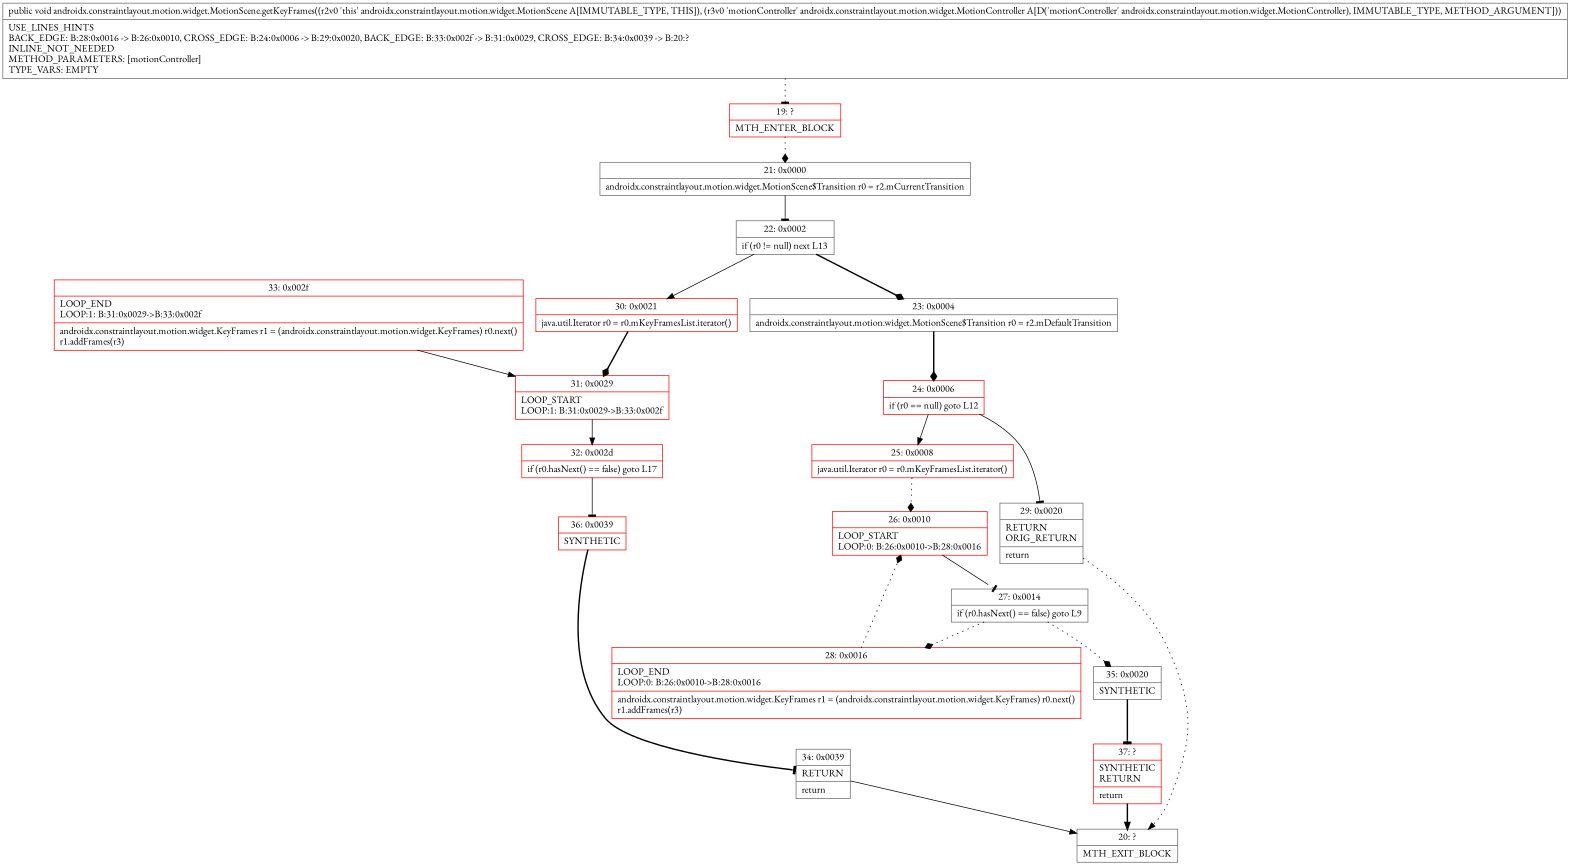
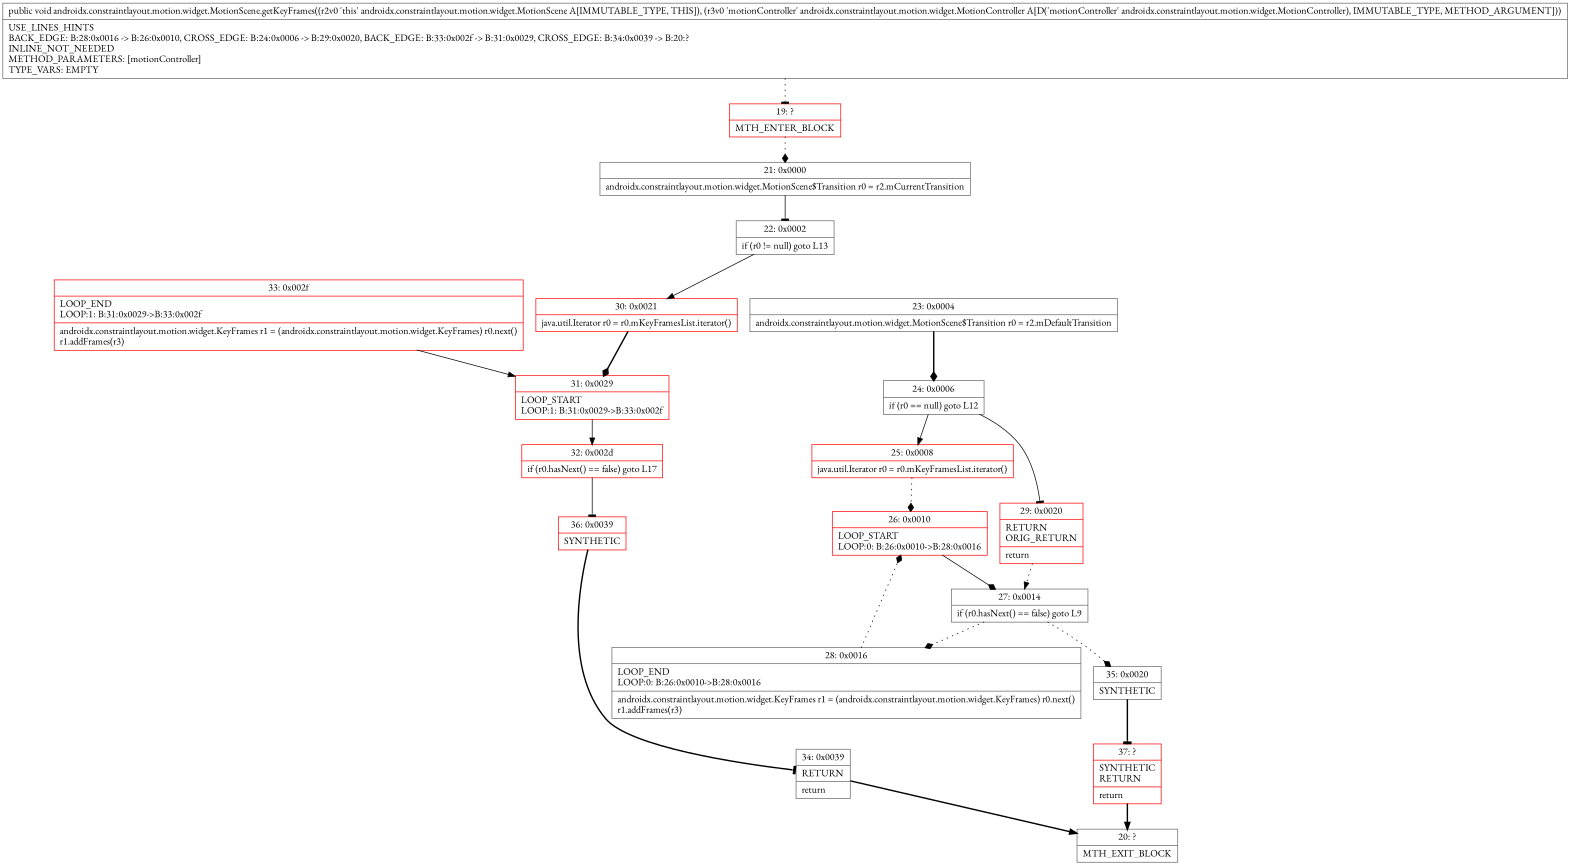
node "22: 0x0002": text "if (r0 != null) next L13" -> "if (r0 != null) goto L13"
edge "22: 0x0002" -> "23: 0x0004": removed
node "24: 0x0006": color red -> gray40
node "29: 0x0020": color gray40 -> red
edge "26: 0x0010" -> "27: 0x0014": arrowhead tee -> diamond
edge "29: 0x0020" -> "20: ?": now "29: 0x0020" -> "27: 0x0014"
node "28: 0x0016": color red -> gray40
edge "34: 0x0039" -> "20: ?": style solid -> bold
